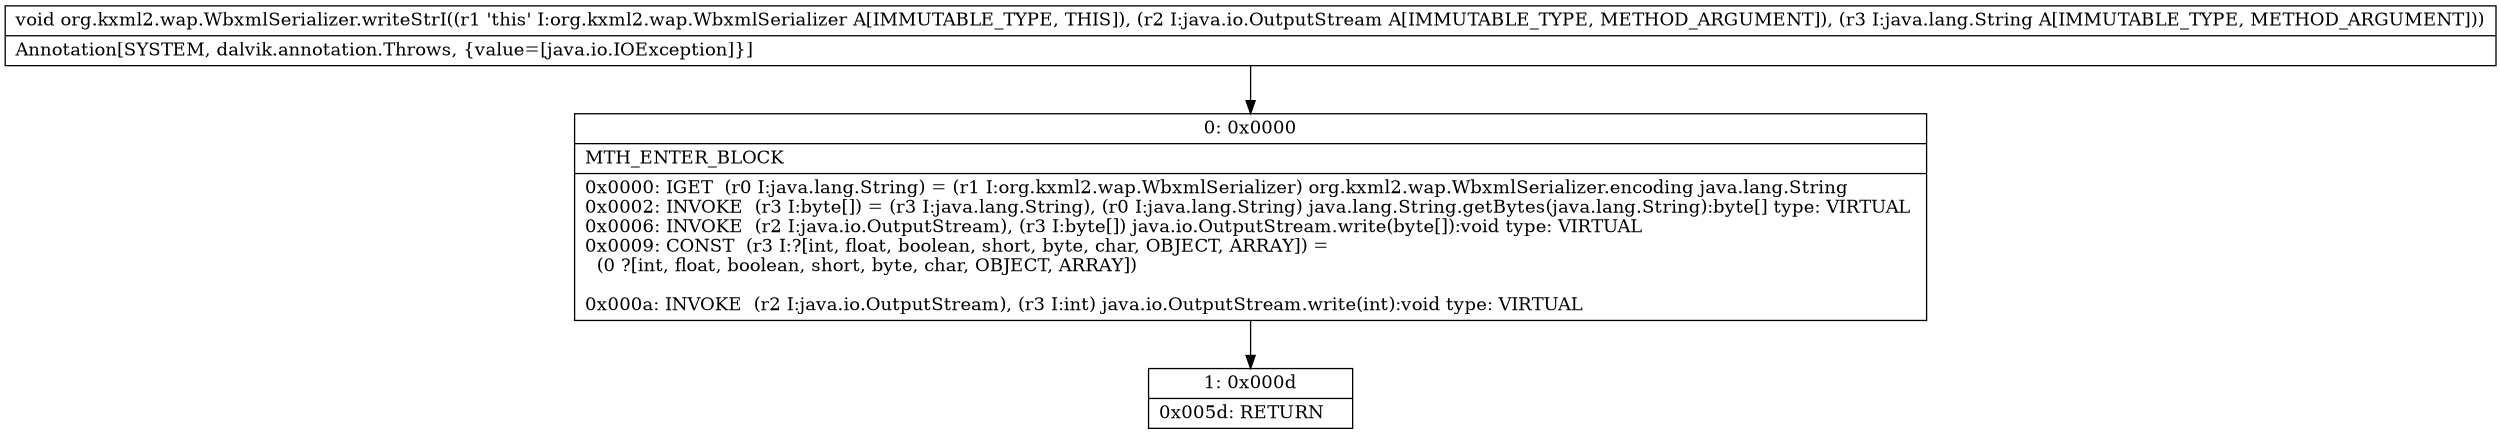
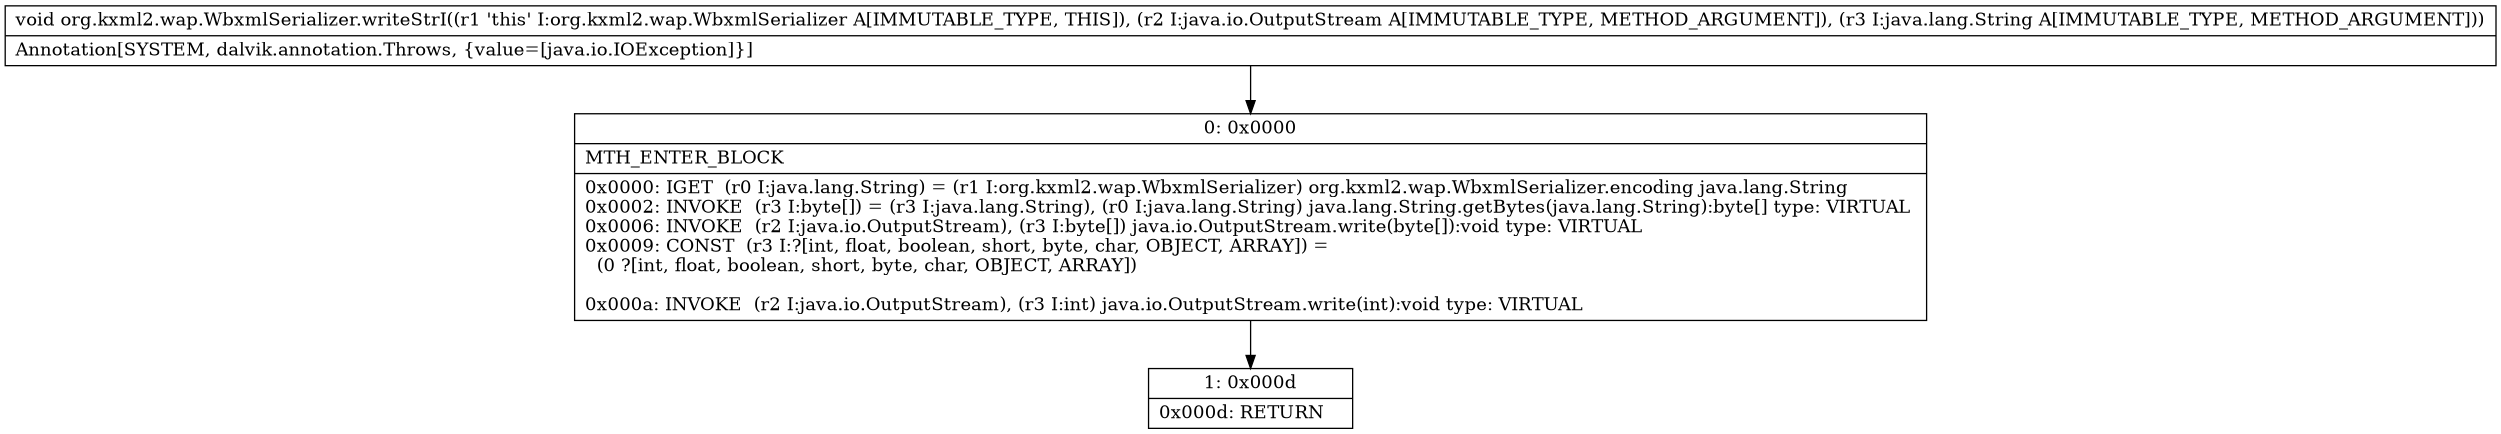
node "1: 0x000d": text "0x005d: RETURN" -> "0x000d: RETURN"
